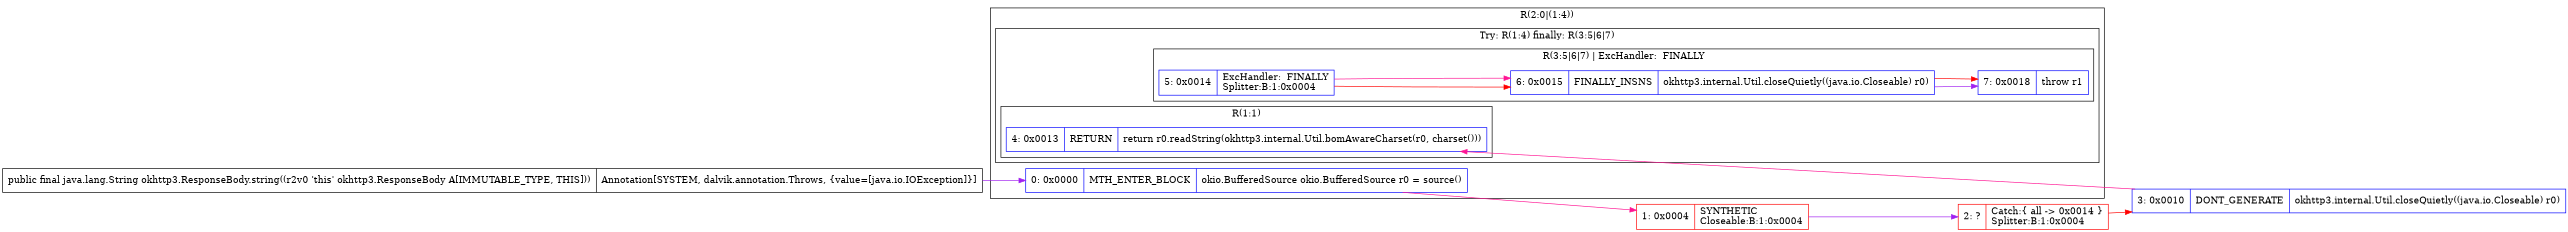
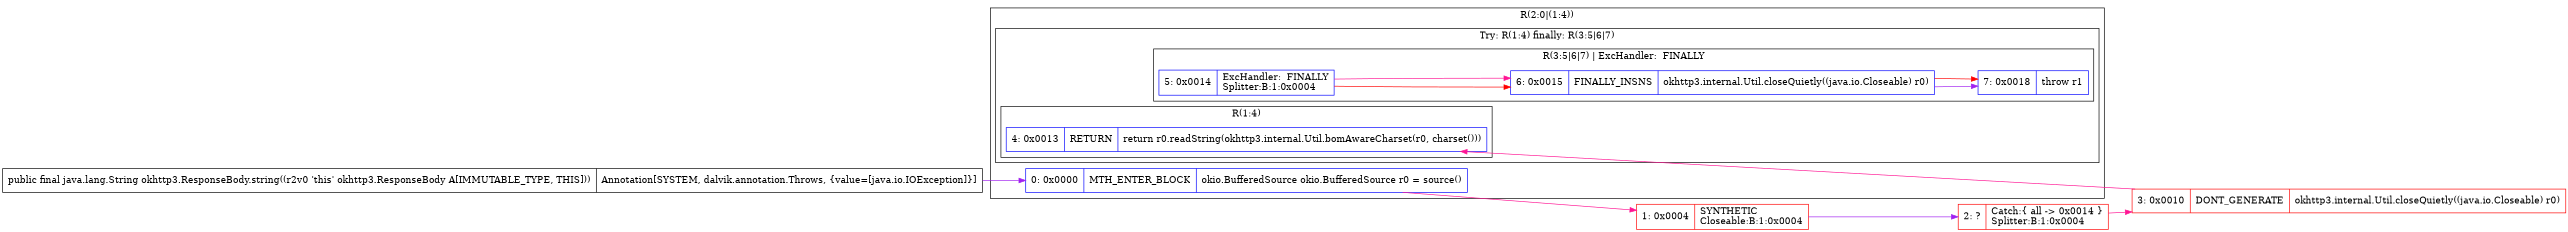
cluster "R(1:1)": label "R(1:1)" -> "R(1:4)"
node "3: 0x0010": color blue -> red
edge "2: ?" -> "3: 0x0010": color red -> deeppink
